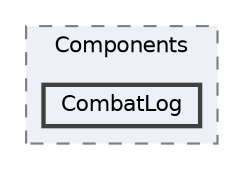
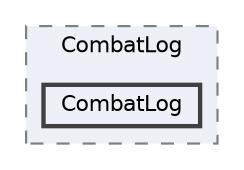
cluster "Components": label "Components" -> "CombatLog"
